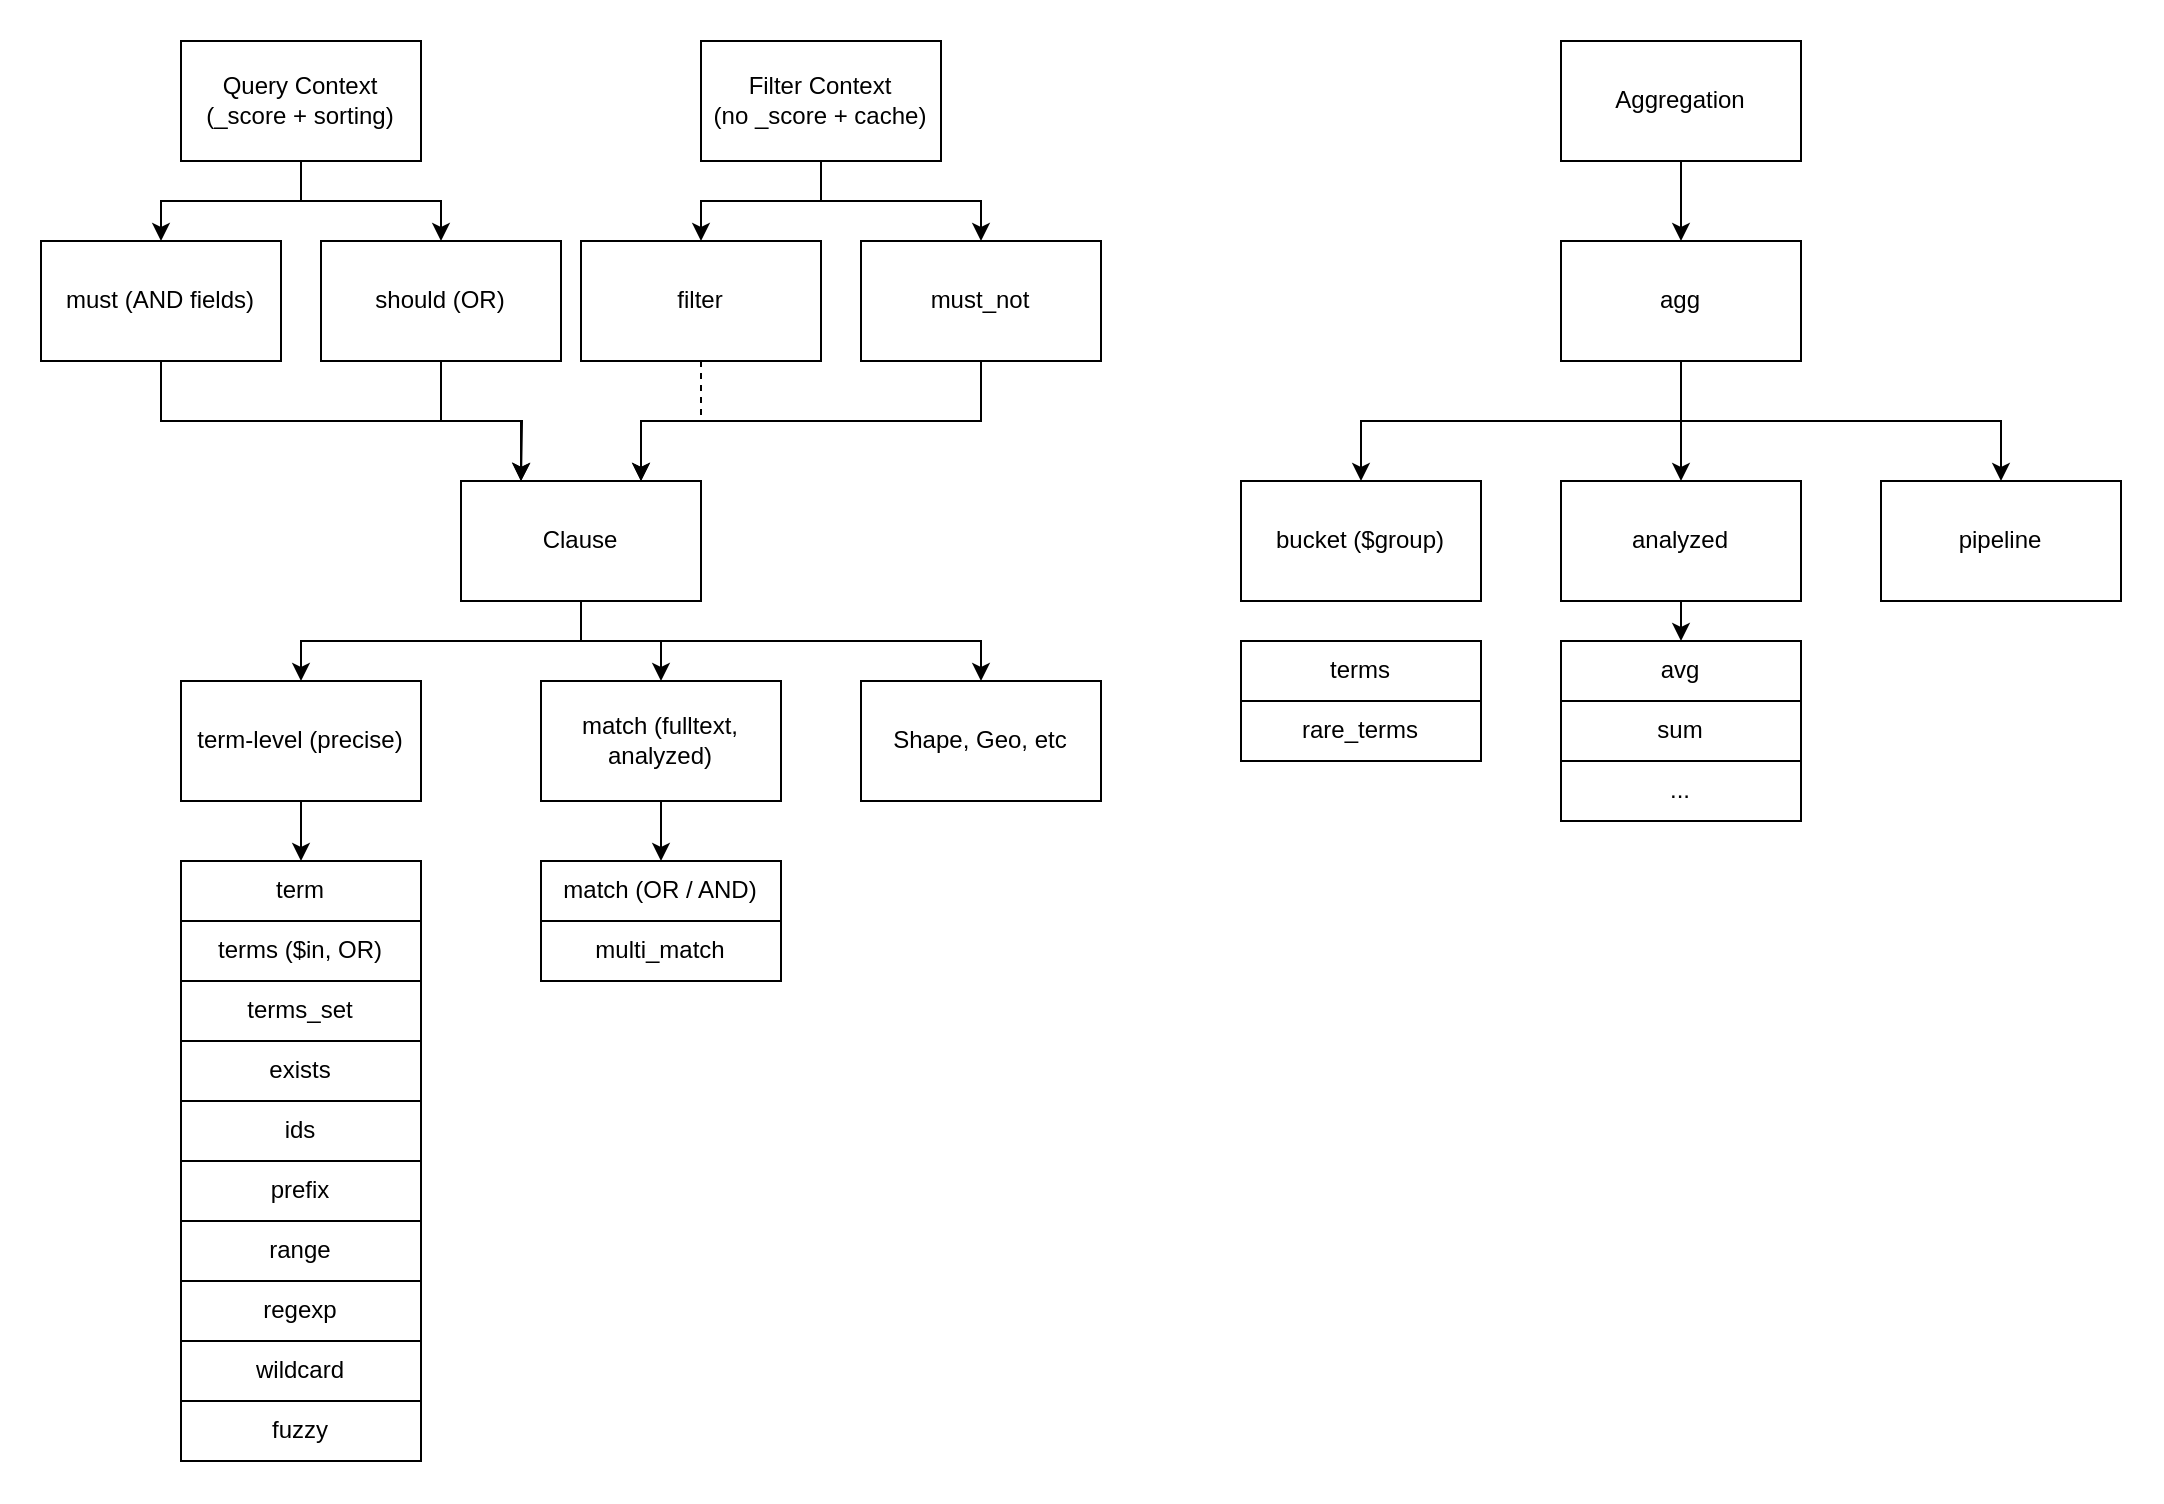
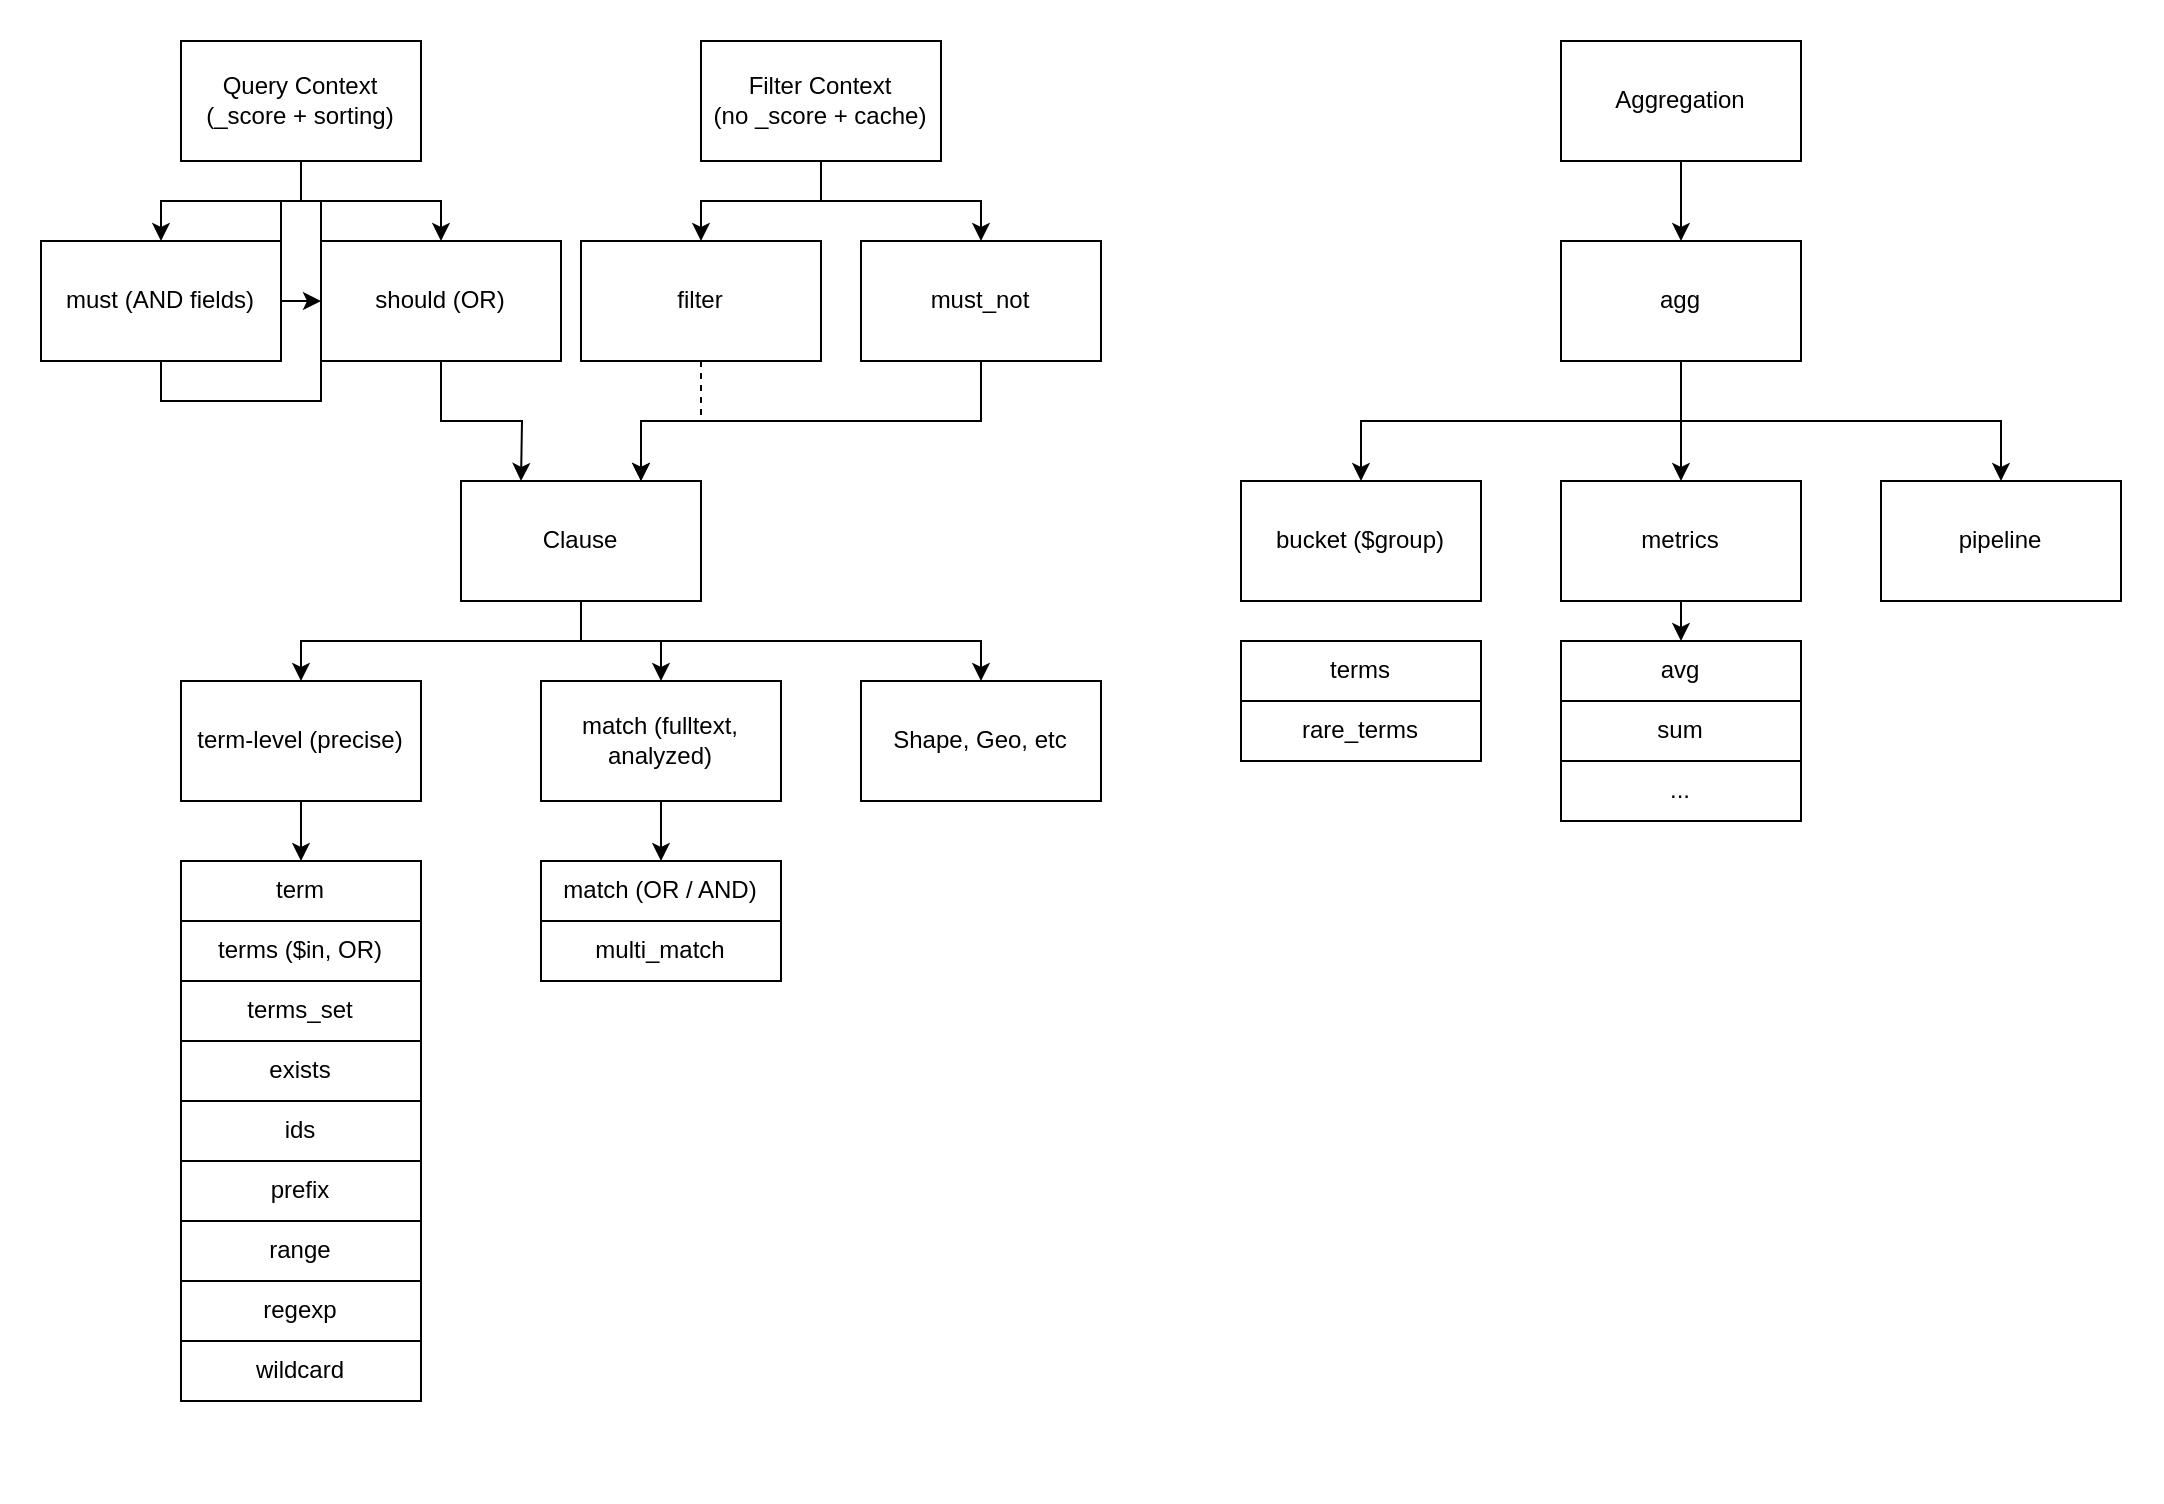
edge "must (AND fields)" -> "Clause": now "must (AND fields)" -> "should (OR)"
node "analyzed": label "analyzed" -> "metrics"
node "fuzzy": removed
